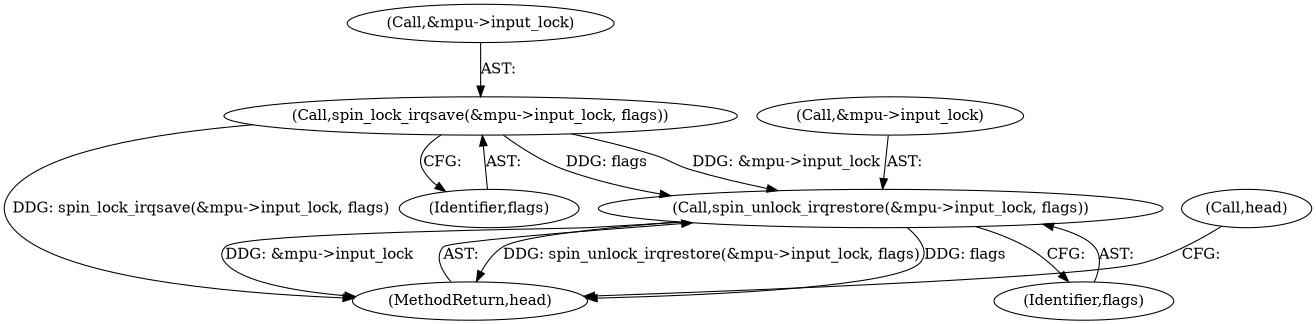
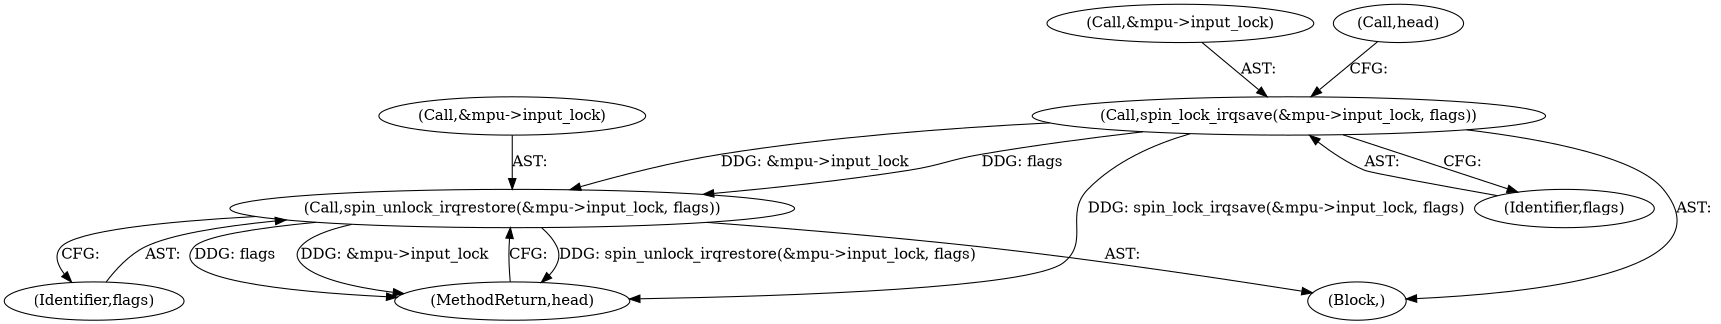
edge "(MethodReturn,head)" -> "(Call,spin_unlock_irqrestore(&mpu->input_lock, flags))": label "AST: " -> "CFG: "
edge "(Call,head)" -> "(MethodReturn,head)": now "(Call,head)" -> "(Call,spin_lock_irqsave(&mpu->input_lock, flags))"
node "(Block,)": added
